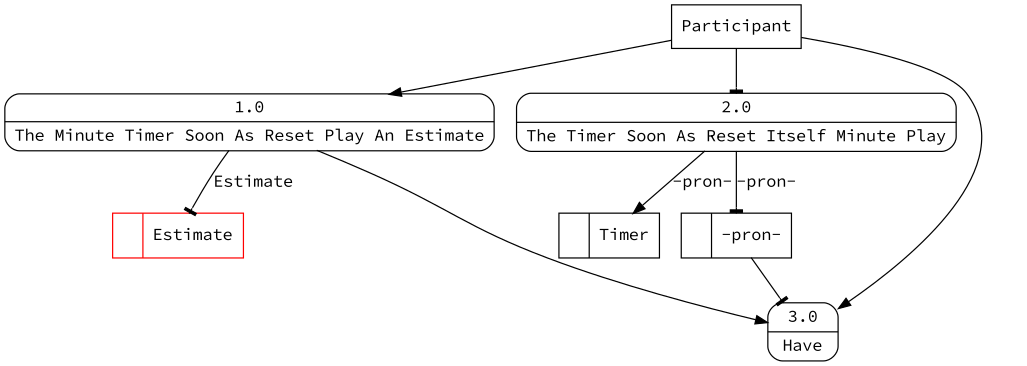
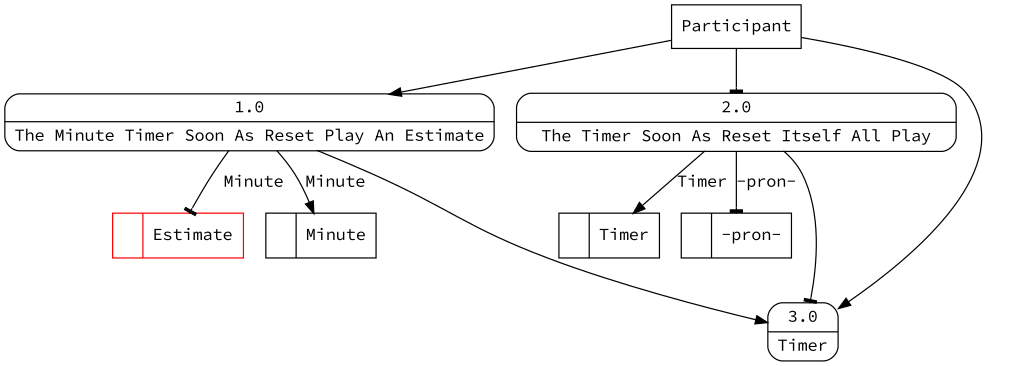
node "2.0": text "The Timer Soon As Reset Itself Minute Play" -> "The Timer Soon As Reset Itself All Play"
edge "1.0" -> "Estimate": label "Estimate" -> "Minute"
edge "2.0" -> "Timer": label "-pron-" -> "Timer"
node "Minute": added
edge "-pron-" -> "3.0": now "2.0" -> "3.0"
node "3.0": text "Have" -> "Timer"
